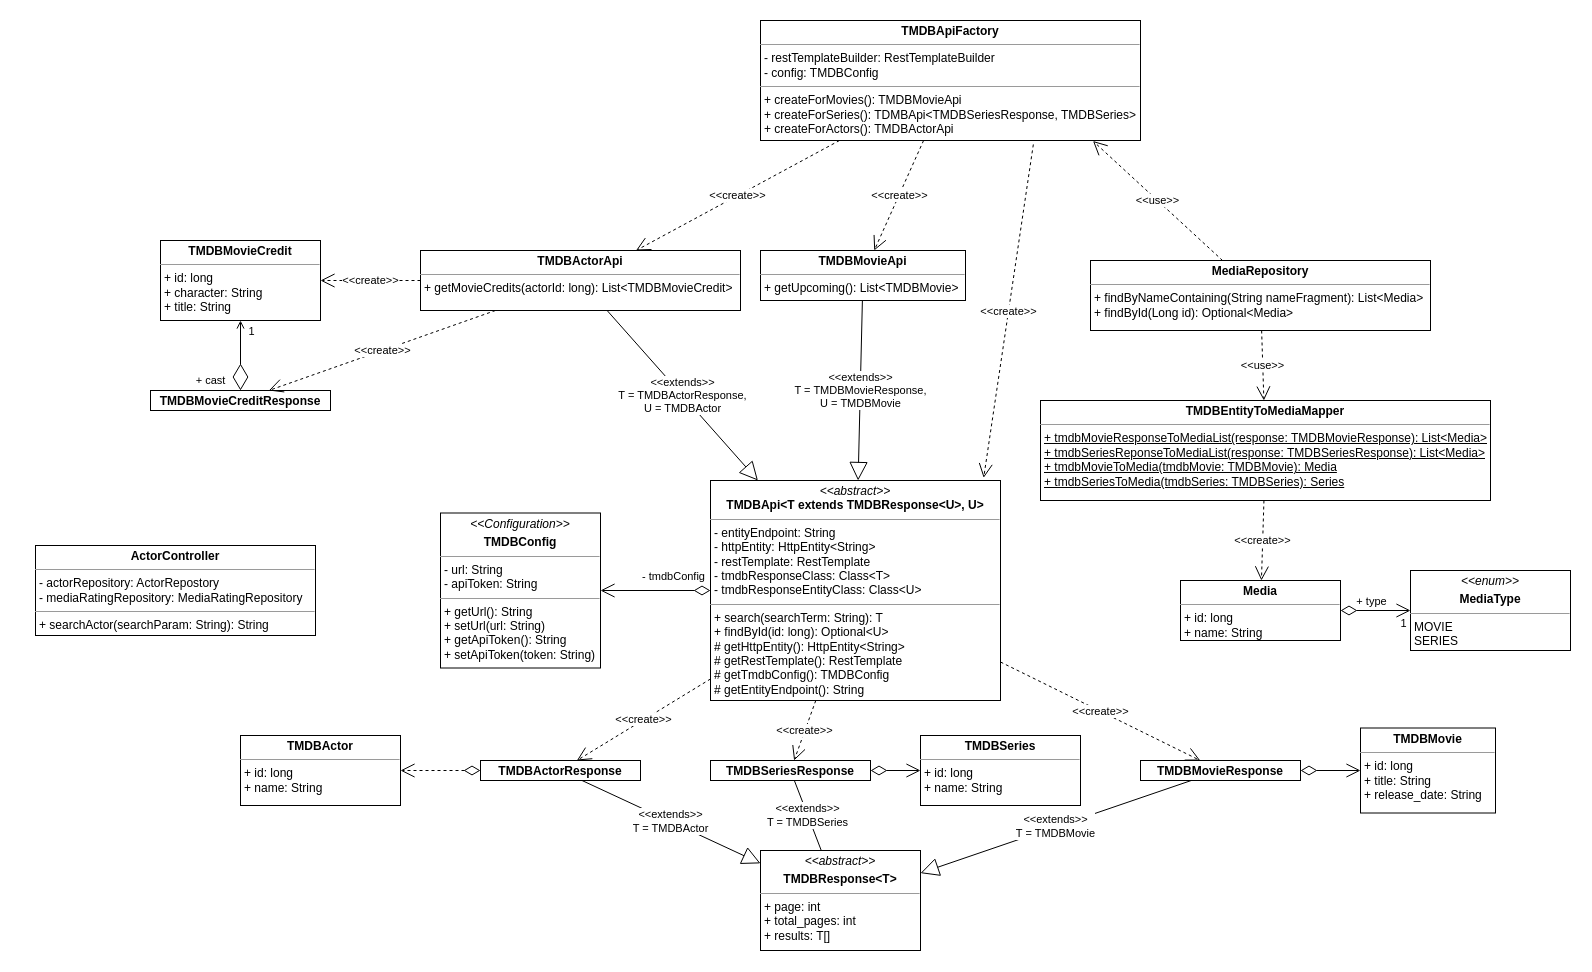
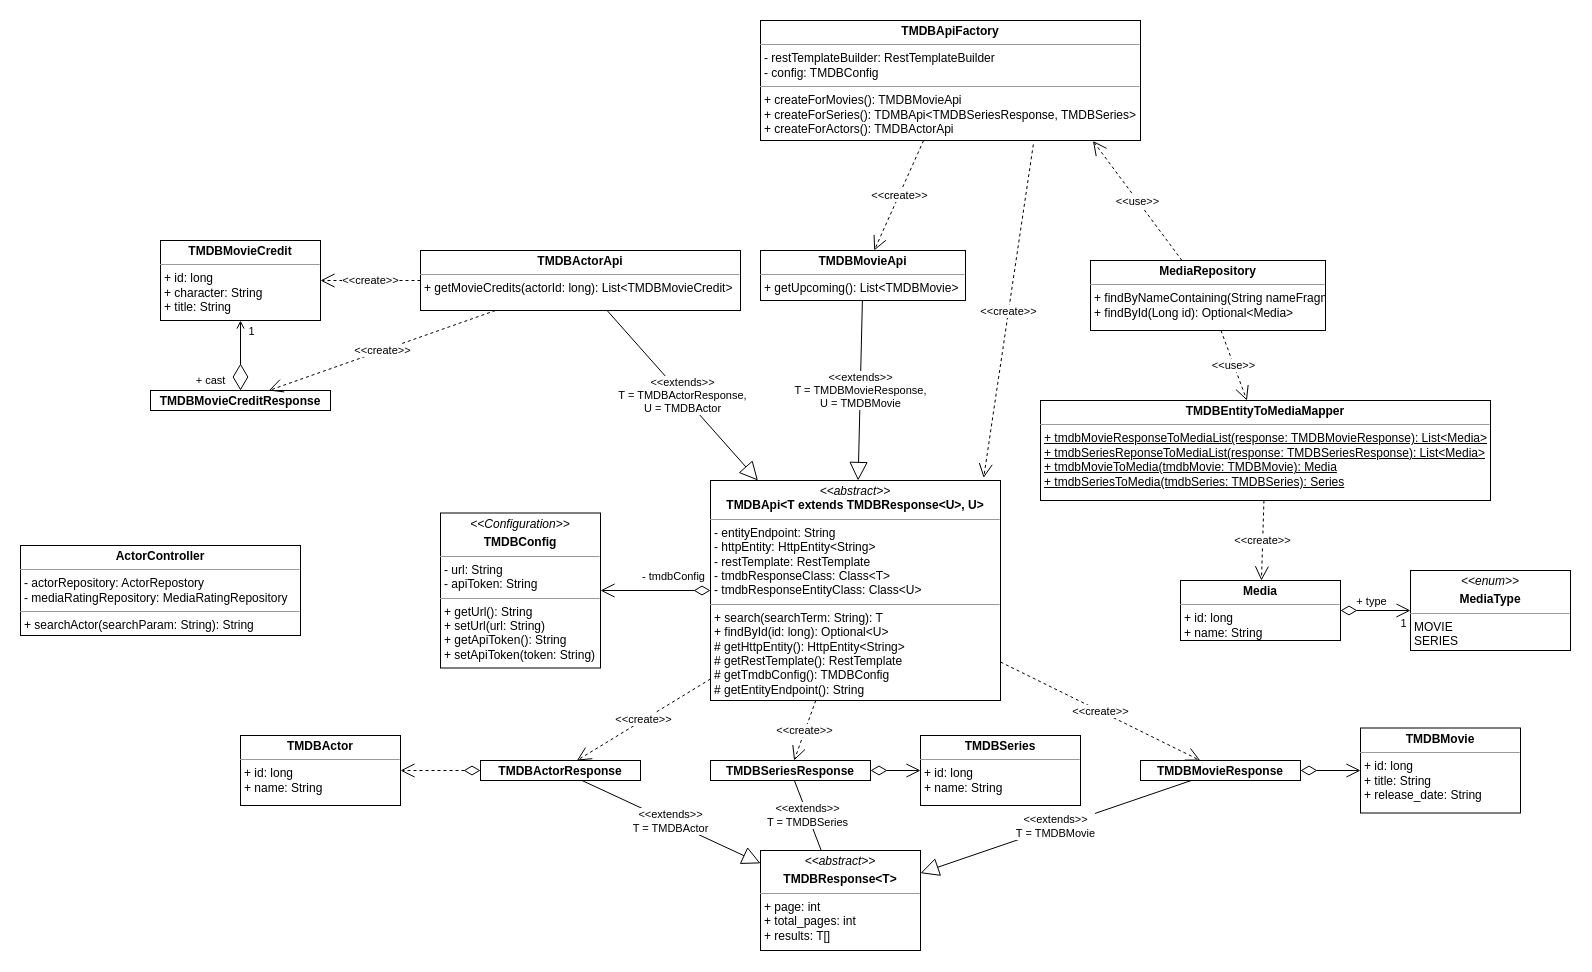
edge "TMDBApiFactory - restTemplateBuilder: RestTemplateBuilder - config: TMDBConfig + createForMovies(): TMDBMovieApi + createForSeries(): TDMBApi<TMDBSeriesResponse, TMDBSeries> + createForActors(): TMDBActorApi" -> "TMDBActorApi + getMovieCredits(actorId: long): List<TMDBMovieCredit>": removed, label "<<create>>"
node "MediaRepository + findByNameContaining(String nameFragment): List<Media> + findById(Long id): Optional<Media>": size 340x70 -> 235x70
node "ActorController - actorRepository: ActorRepostory - mediaRatingRepository: MediaRatingRepository + searchActor(searchParam: String): String + showActor(id: long): String": moved (176, 591) -> (161, 591)
node "TMDBMovie + id: long + title: String + release_date: String": size 135x85 -> 160x85
